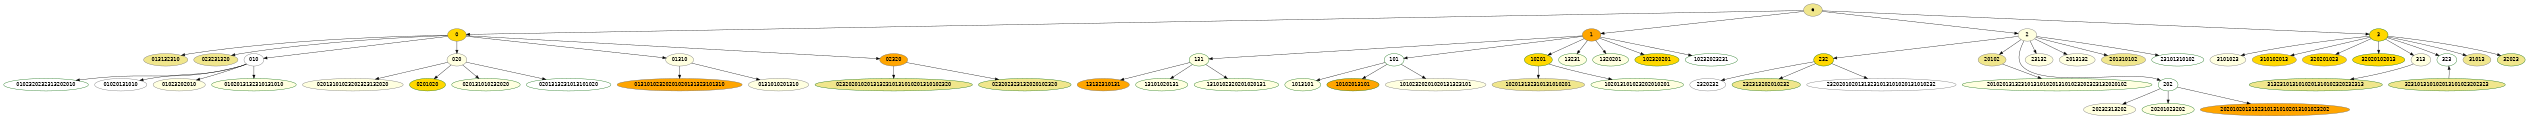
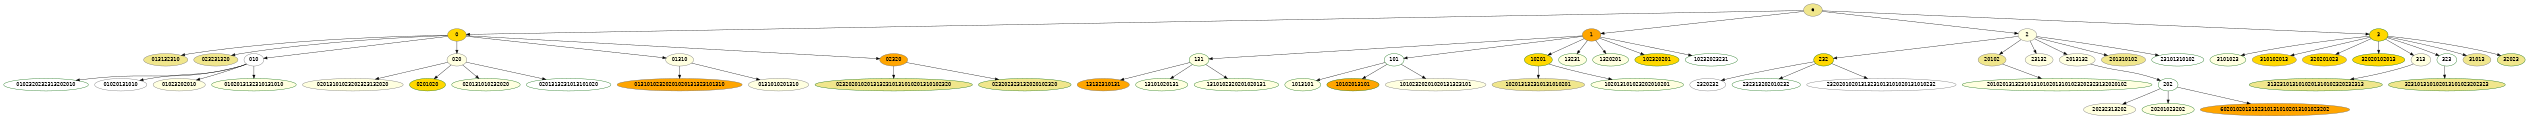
node "3101023": color gray40 -> darkgreen
edge "323101310102013101023202323" -> "323": reversed
edge "2" -> "202": now "2013132" -> "202"
node "232313202010232": fillcolor khaki -> white
node "20201020131323101310102013101023202": label "20201020131323101310102013101023202" -> "60201020131323101310102013101023202"
